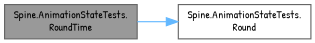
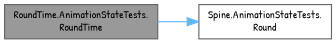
node "Spine.AnimationStateTests. RoundTime": label "Spine.AnimationStateTests. RoundTime" -> "RoundTime.AnimationStateTests. RoundTime"
